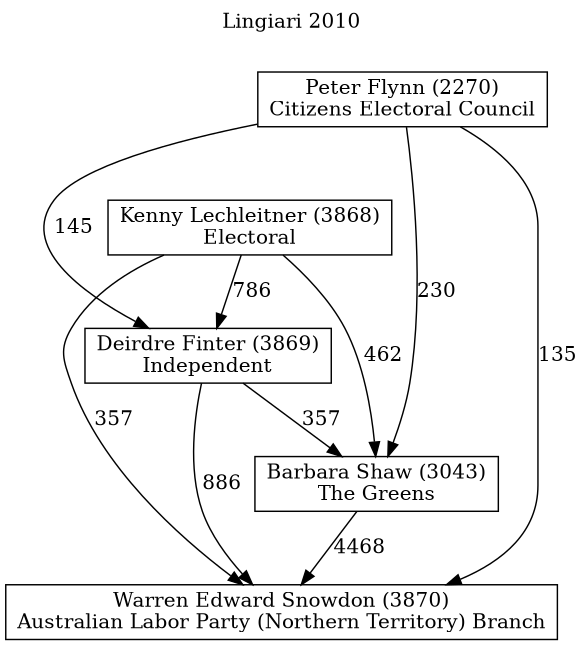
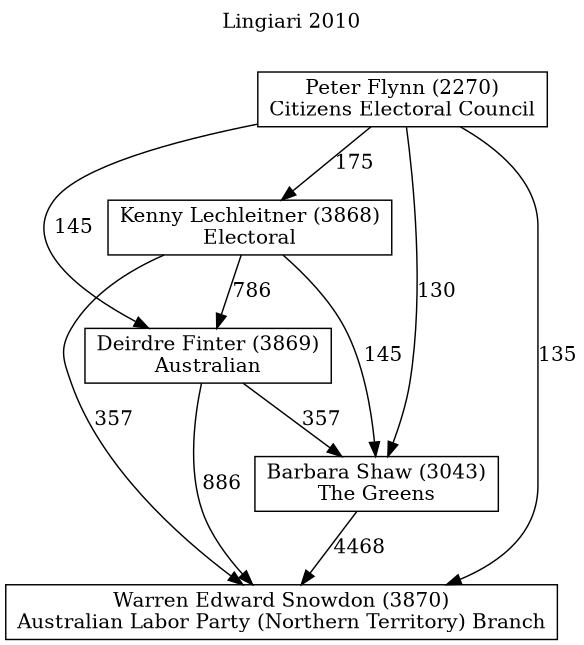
edge "Peter Flynn (2270) Citizens Electoral Council" -> "Kenny Lechleitner (3868) Electoral": added, label "175"
edge "Peter Flynn (2270) Citizens Electoral Council" -> "Barbara Shaw (3043) The Greens": label "230" -> "130"
node "Deirdre Finter (3869) Independent": label "Deirdre Finter (3869) Independent" -> "Deirdre Finter (3869) Australian"
edge "Kenny Lechleitner (3868) Electoral" -> "Barbara Shaw (3043) The Greens": label "462" -> "145"
